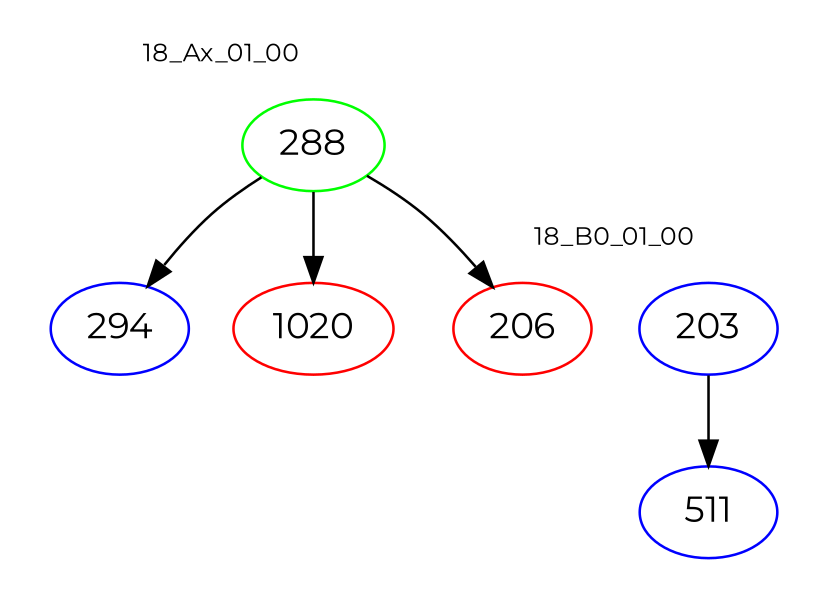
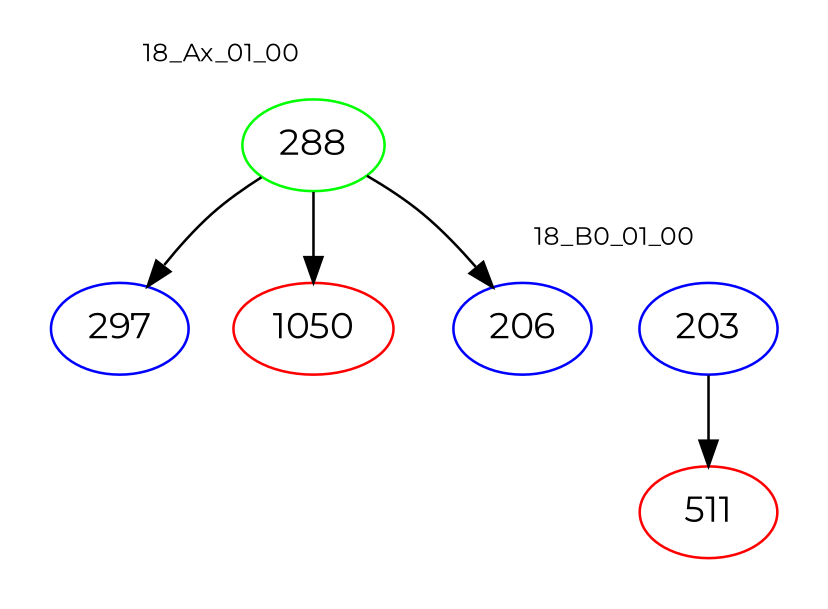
node "294": label "294" -> "297"
node "1020": label "1020" -> "1050"
node "206": color red -> blue
node "511": color blue -> red
